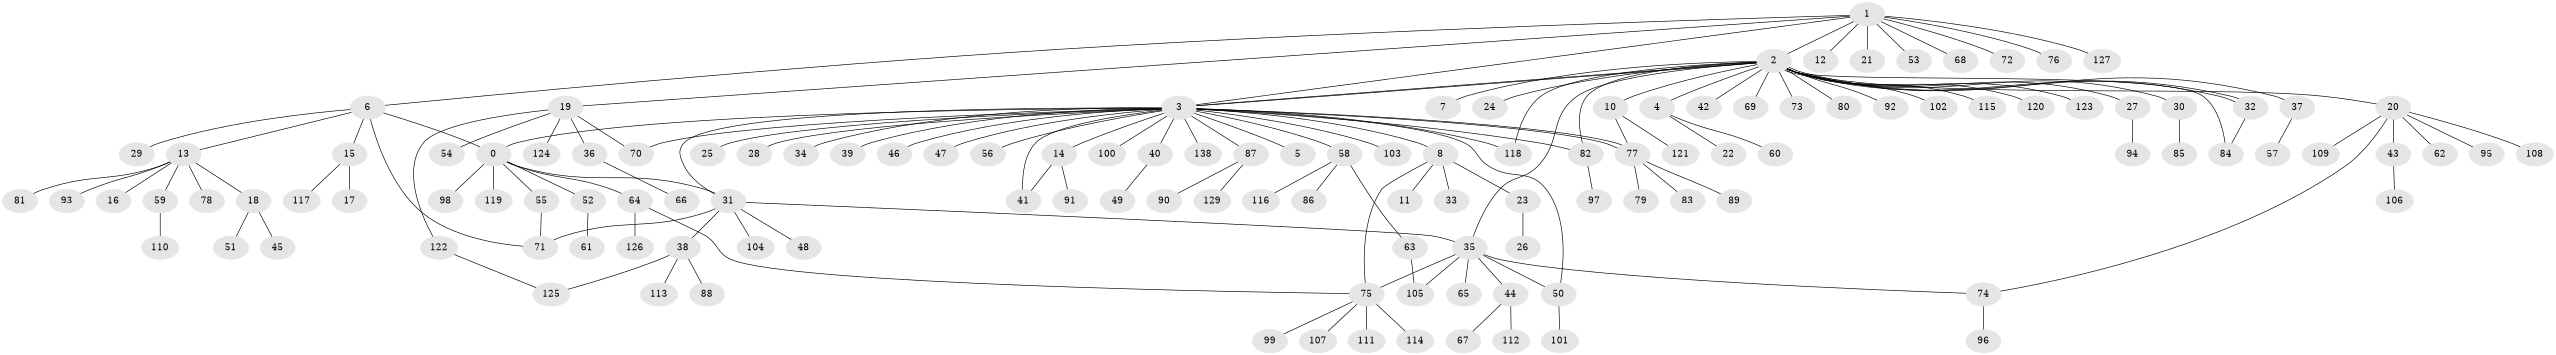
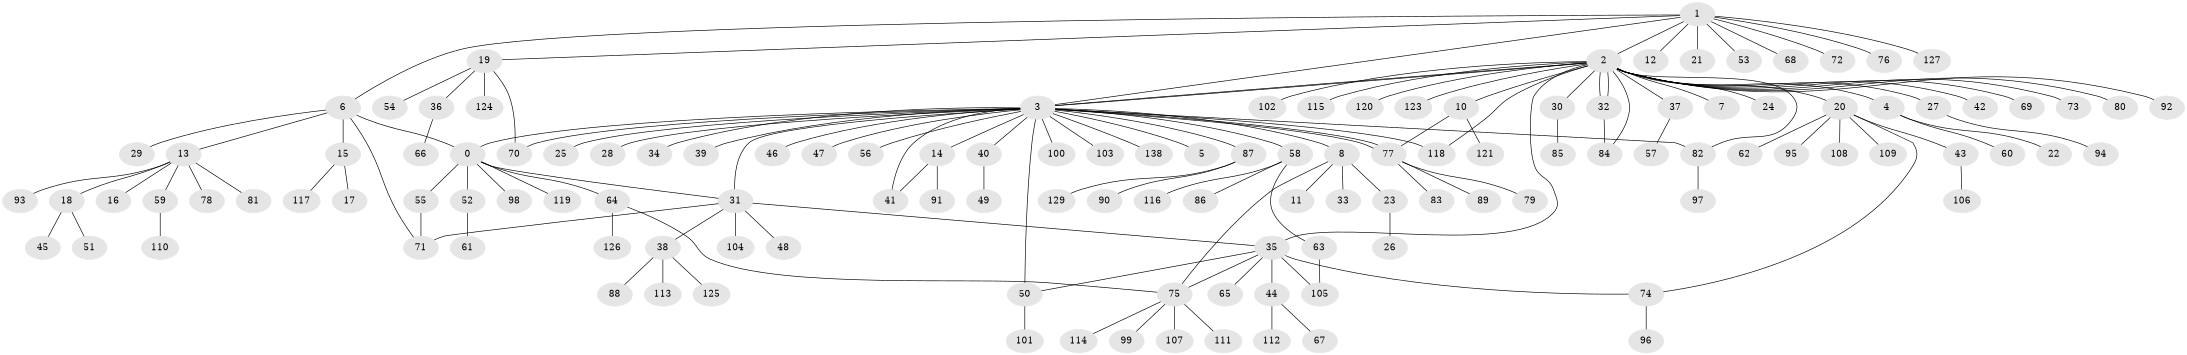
node "122": removed
